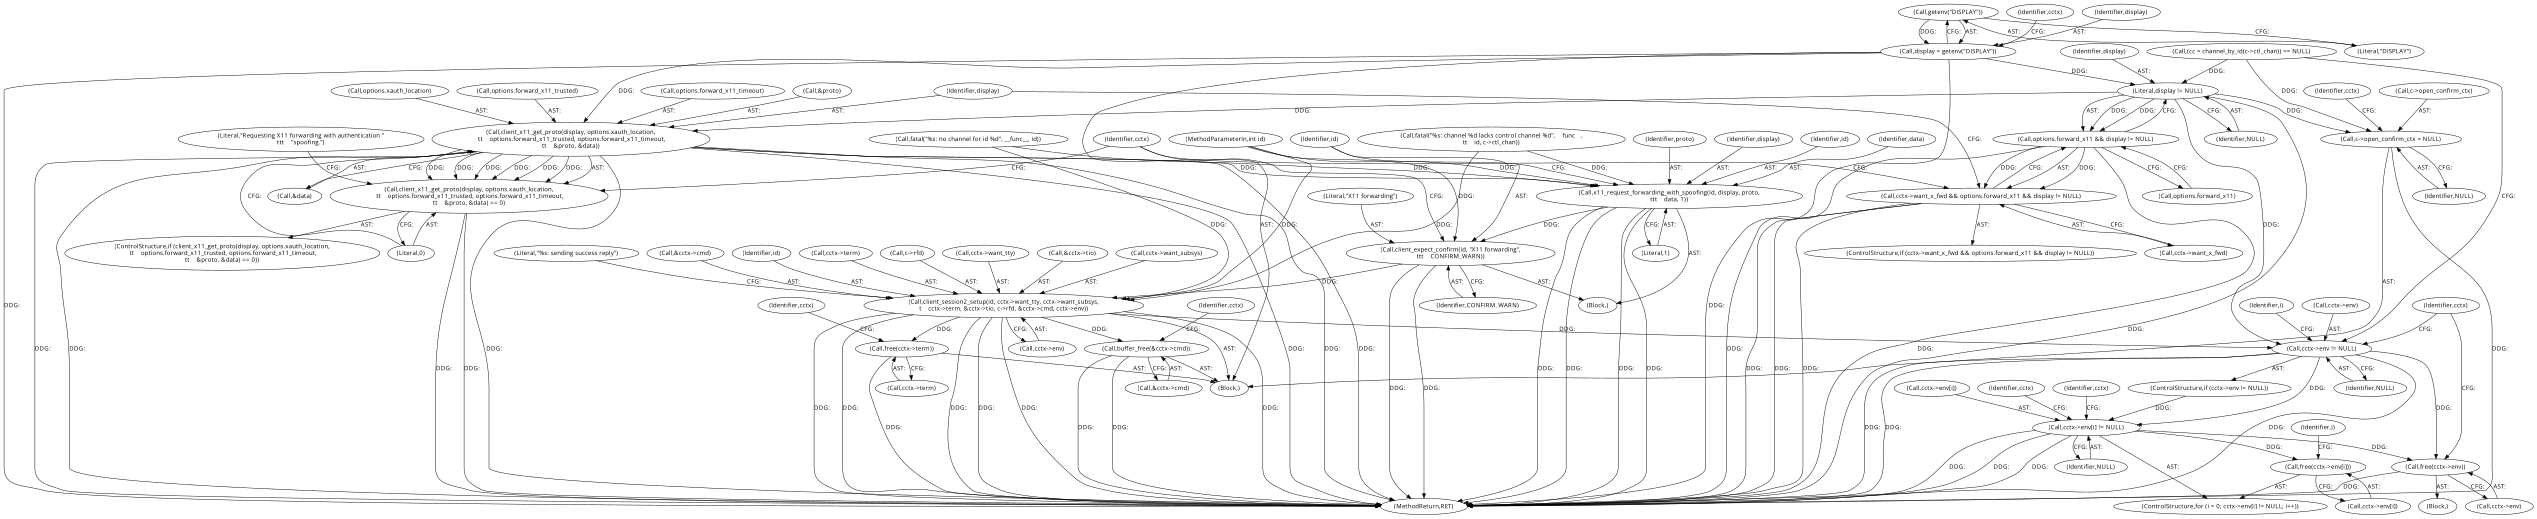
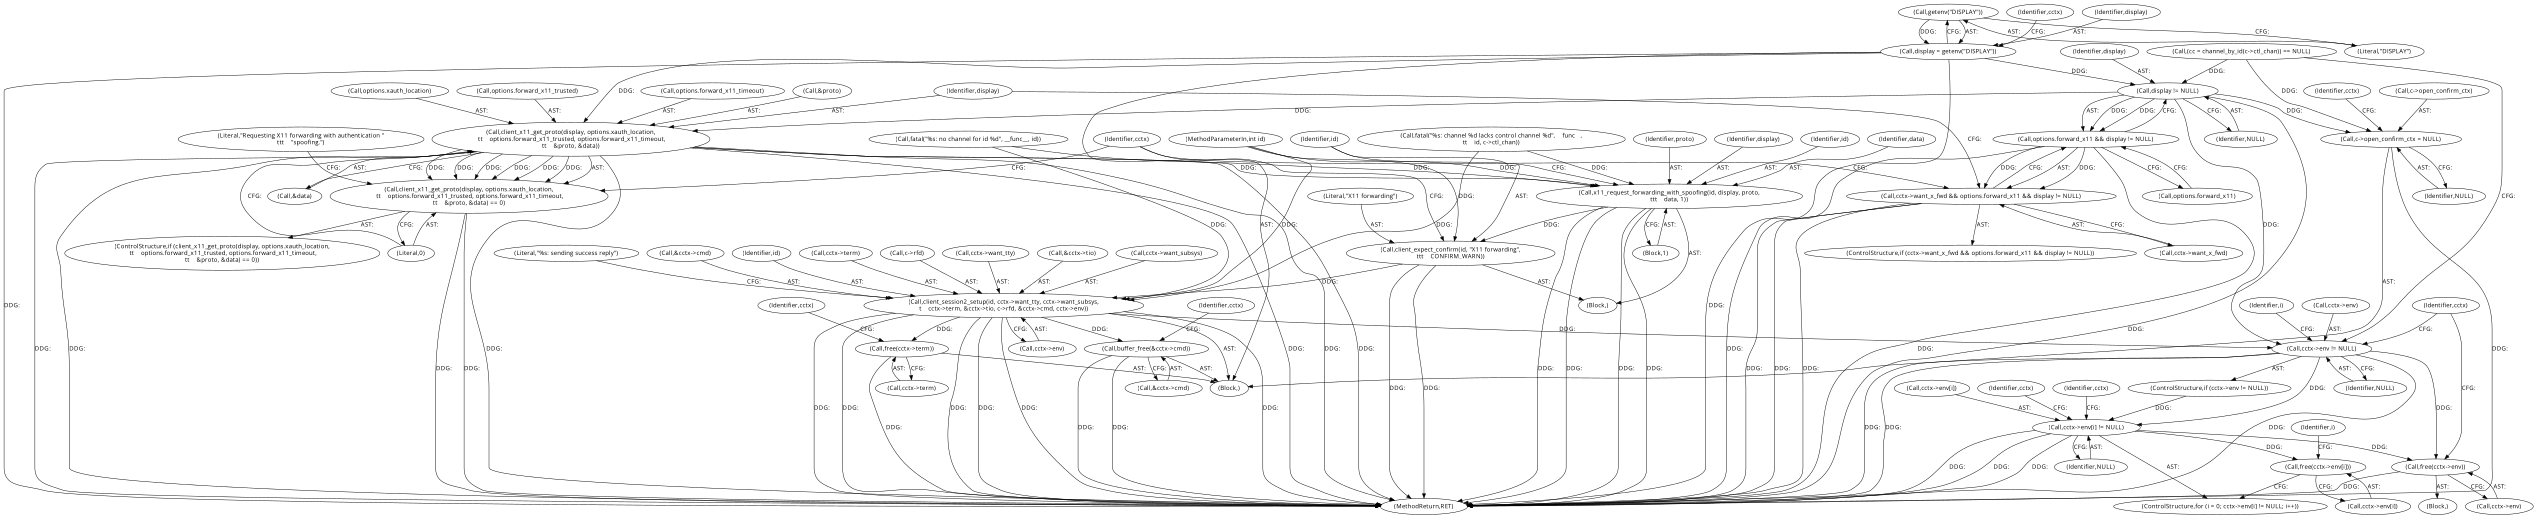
node "(Literal,display != NULL)": label "(Literal,display != NULL)" -> "(Call,display != NULL)"
node "(Literal,1)": label "(Literal,1)" -> "(Block,1)"
node "(Identifier,CONFIRM_WARN)": removed
edge "(Call,free(cctx->env[i]))" -> "(ControlStructure,for (i = 0; cctx->env[i] != NULL; i++))": label "AST: " -> "CFG: "
